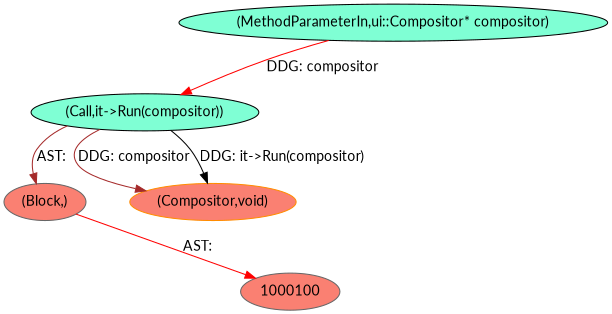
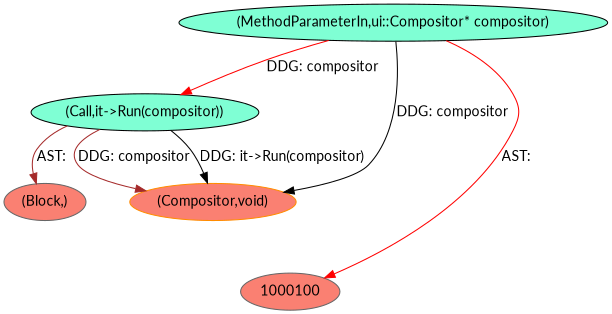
edge "(MethodParameterIn,ui::Compositor* compositor)" -> "(Compositor,void)": added, label "DDG: compositor"
edge "(Block,)" -> "1000100": now "(MethodParameterIn,ui::Compositor* compositor)" -> "1000100"
